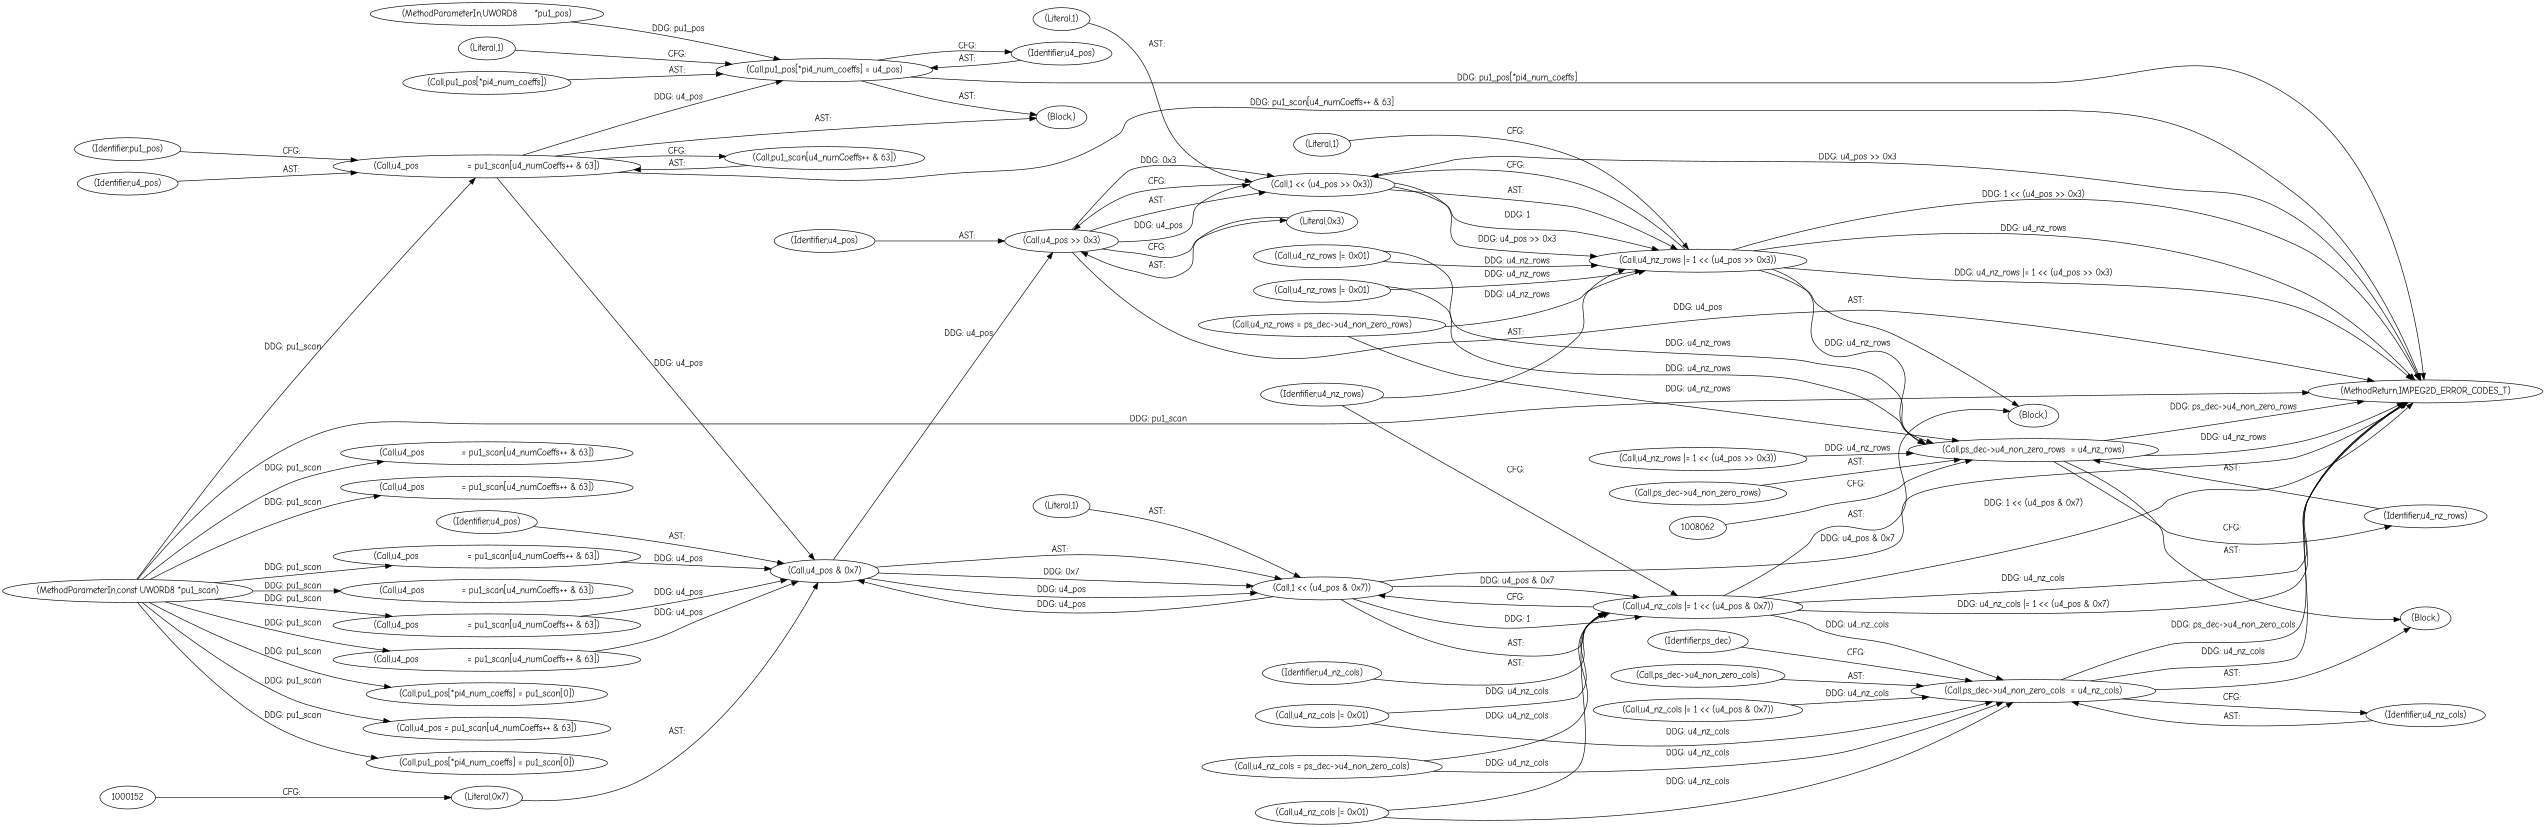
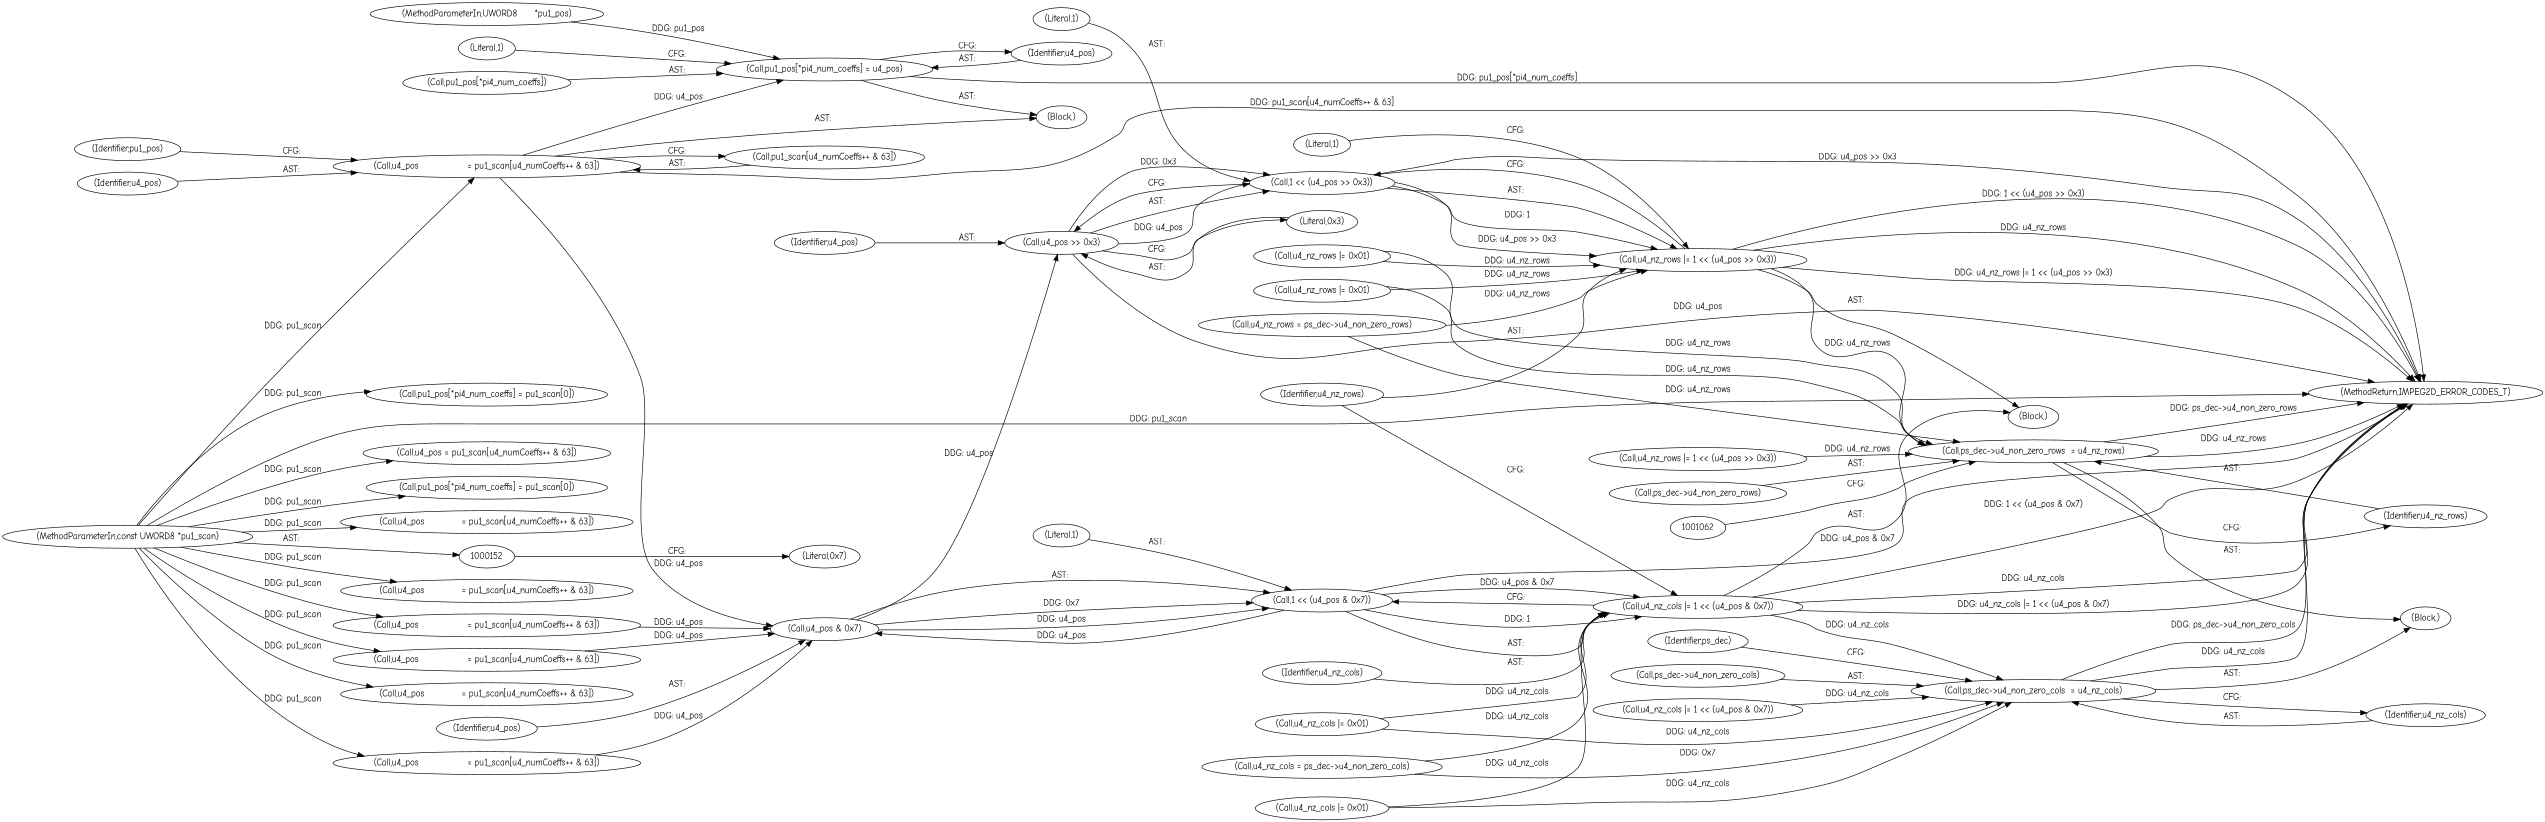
node "1008062": label "1008062" -> "1001062"
edge "(MethodParameterIn,const UWORD8 *pu1_scan)" -> "1000152": added, label "AST:"
edge "(Literal,0x7)" -> "(Call,u4_pos & 0x7)": removed, label "AST:"
edge "(Call,u4_nz_cols = ps_dec->u4_non_zero_cols)" -> "(Call,ps_dec->u4_non_zero_cols  = u4_nz_cols)": label "DDG: u4_nz_cols" -> "DDG: 0x7"
